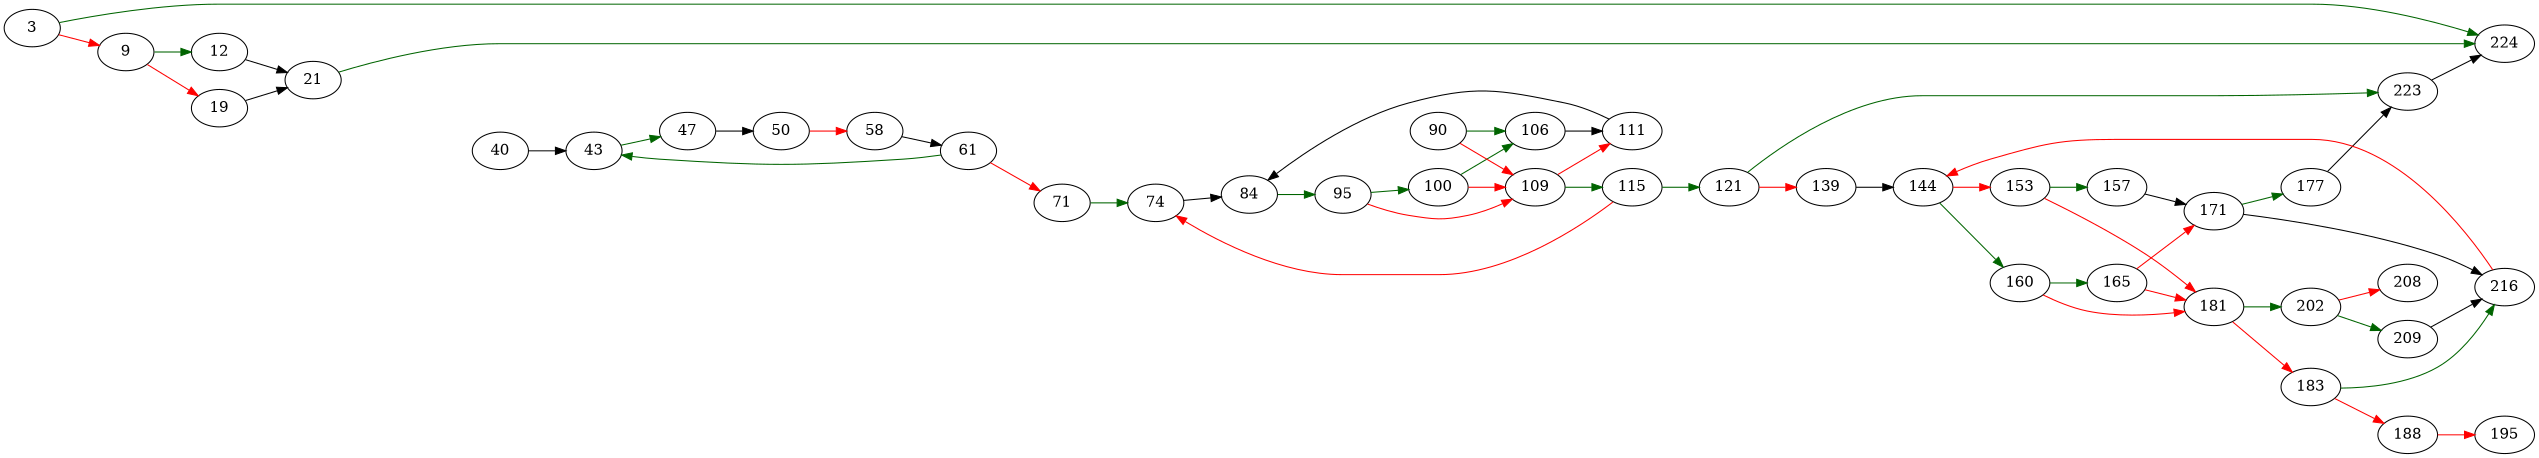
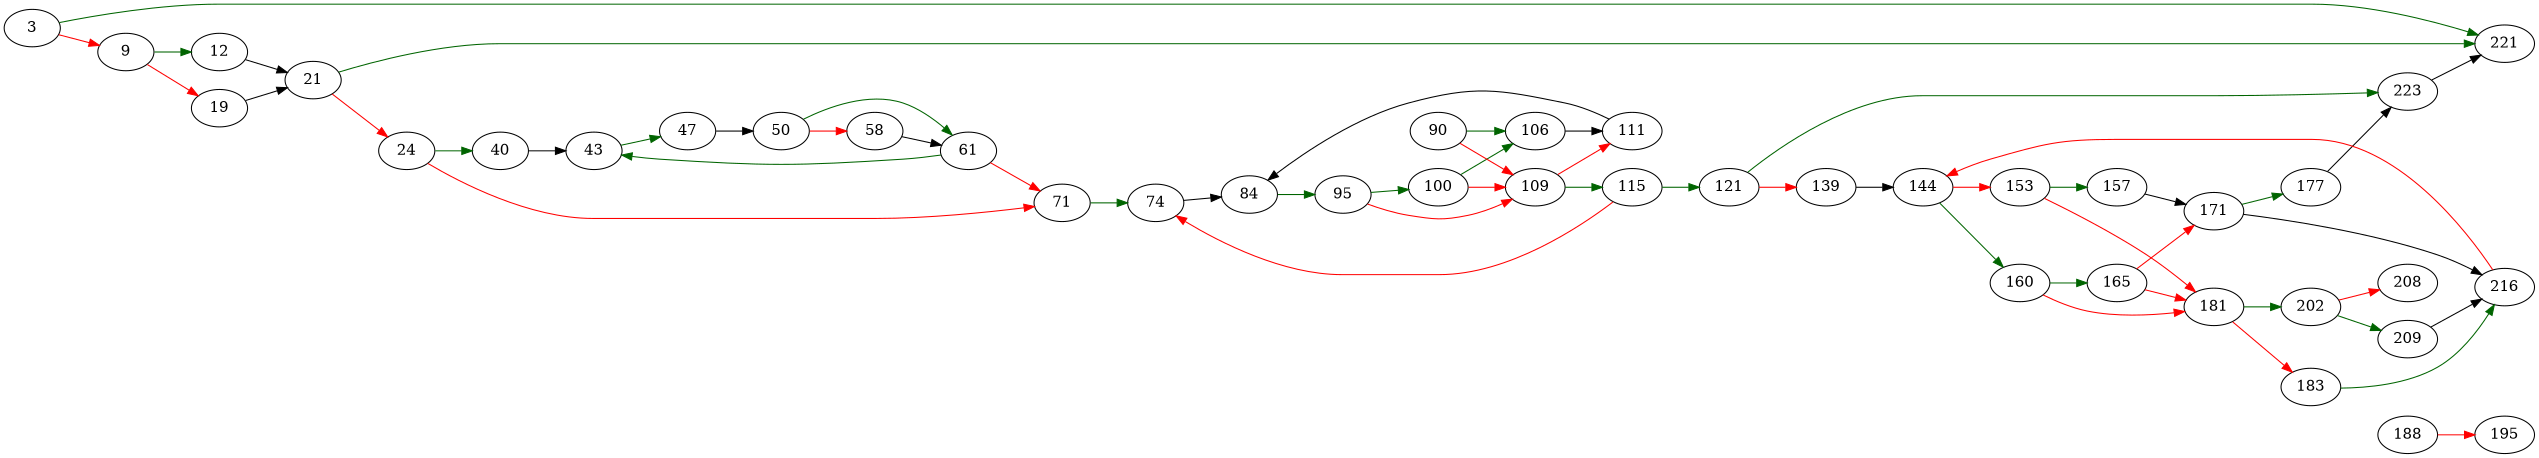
node "224": label "224" -> "221"
edge "50" -> "61": added
node "24": added
edge "183" -> "188": removed
